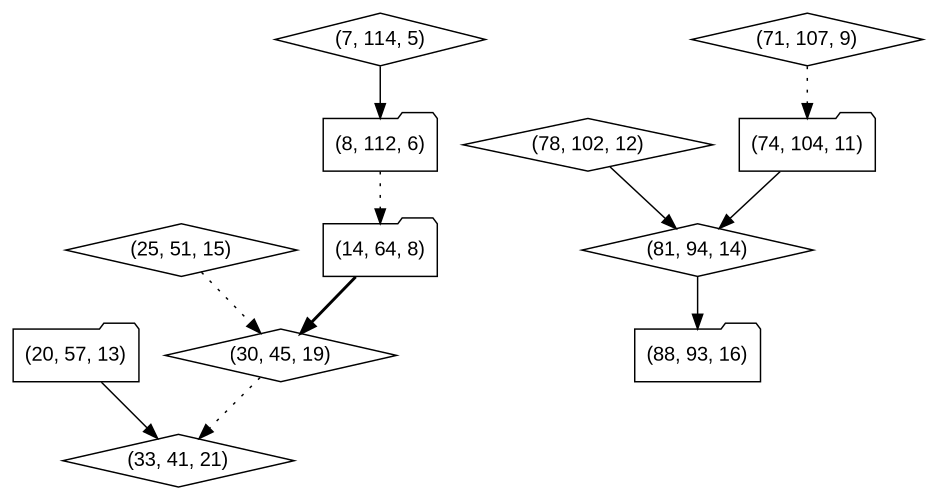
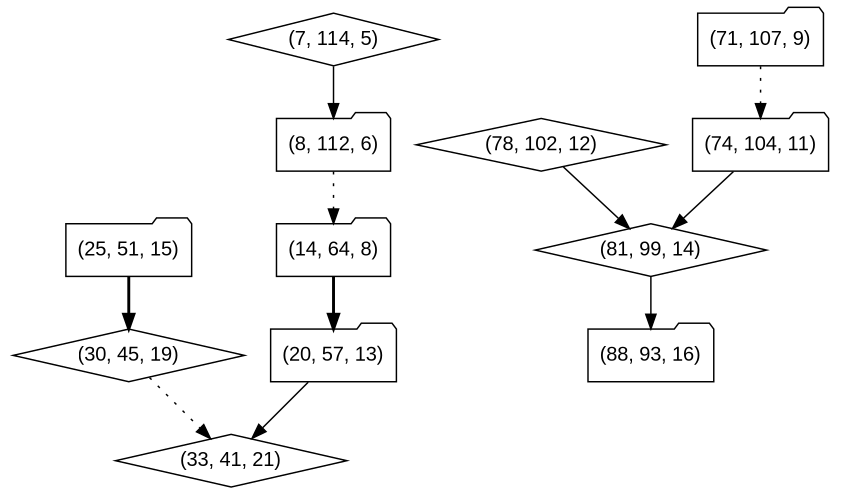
node "(71, 107, 9)": shape diamond -> folder
node "(25, 51, 15)": shape diamond -> folder
node "(81, 94, 14)": label "(81, 94, 14)" -> "(81, 99, 14)"
edge "(25, 51, 15)" -> "(30, 45, 19)": style dotted -> bold
edge "(14, 64, 8)" -> "(30, 45, 19)": now "(14, 64, 8)" -> "(20, 57, 13)"
